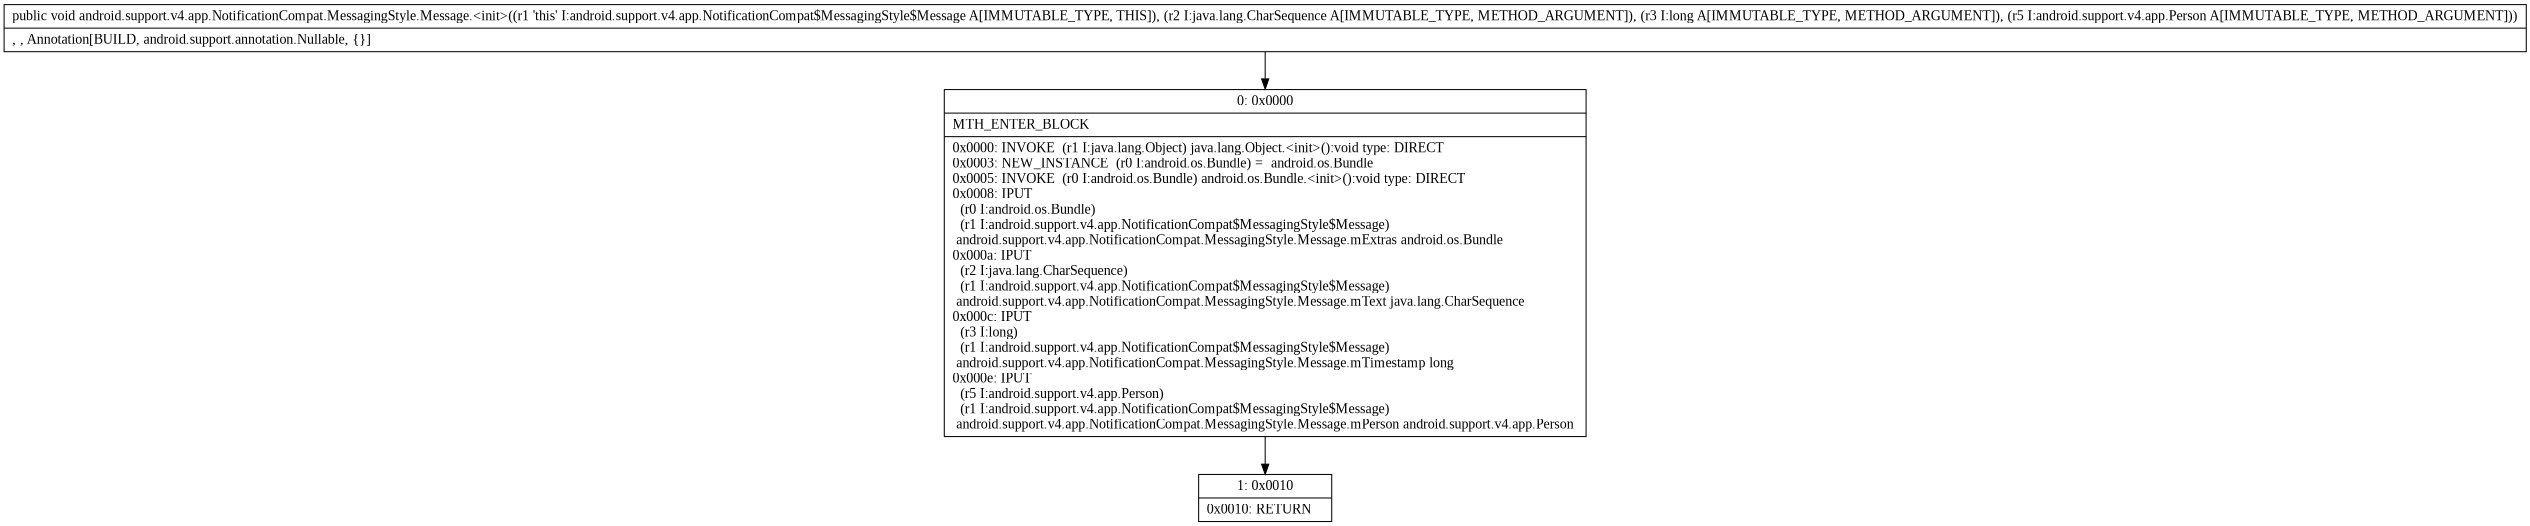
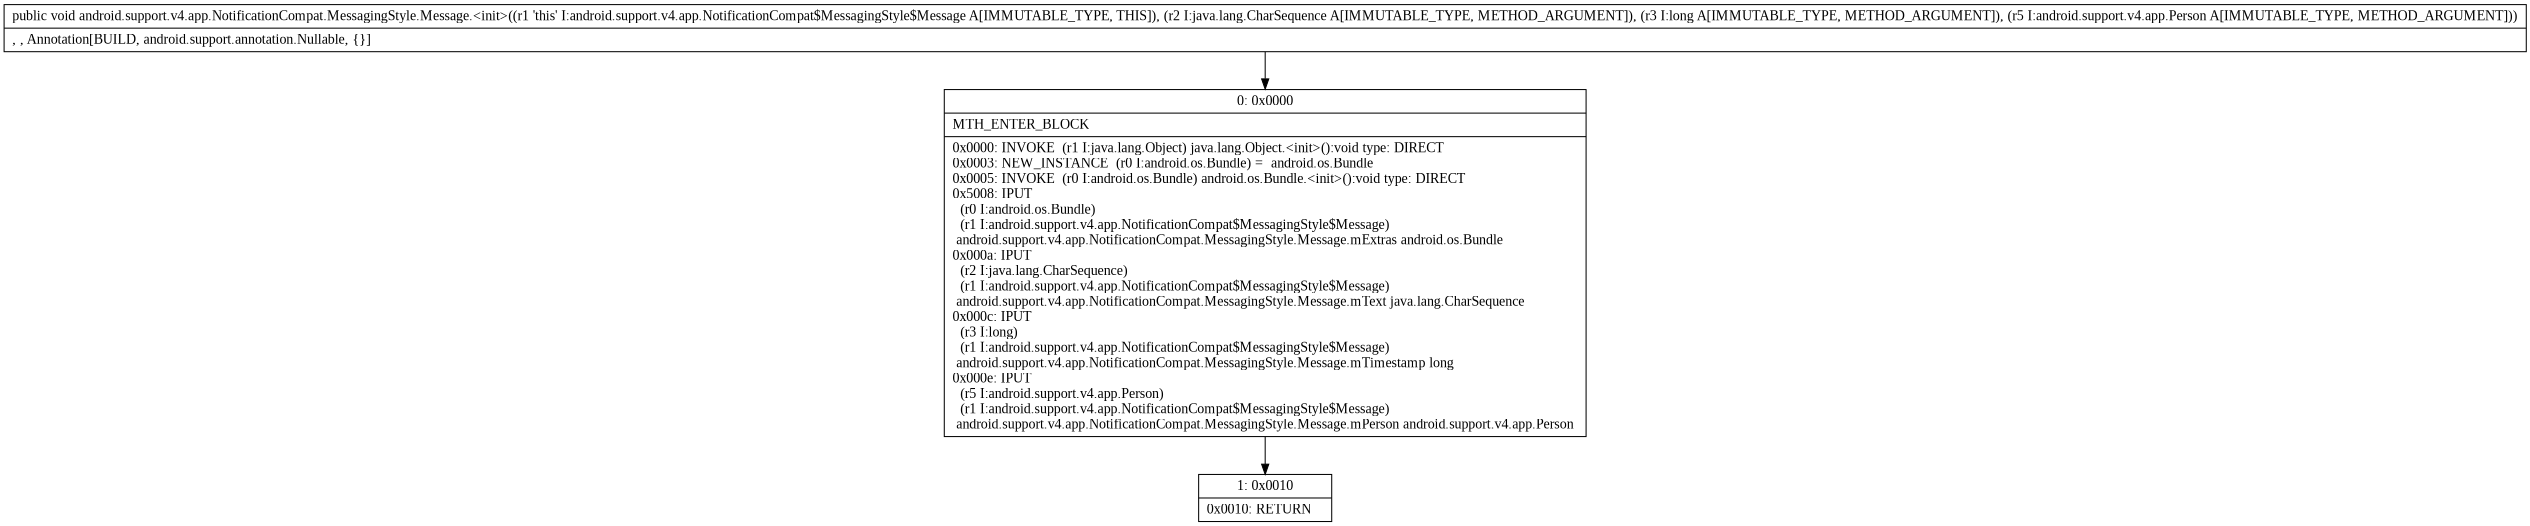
node "0: 0x0000": text "0x0008: IPUT" -> "0x5008: IPUT"
